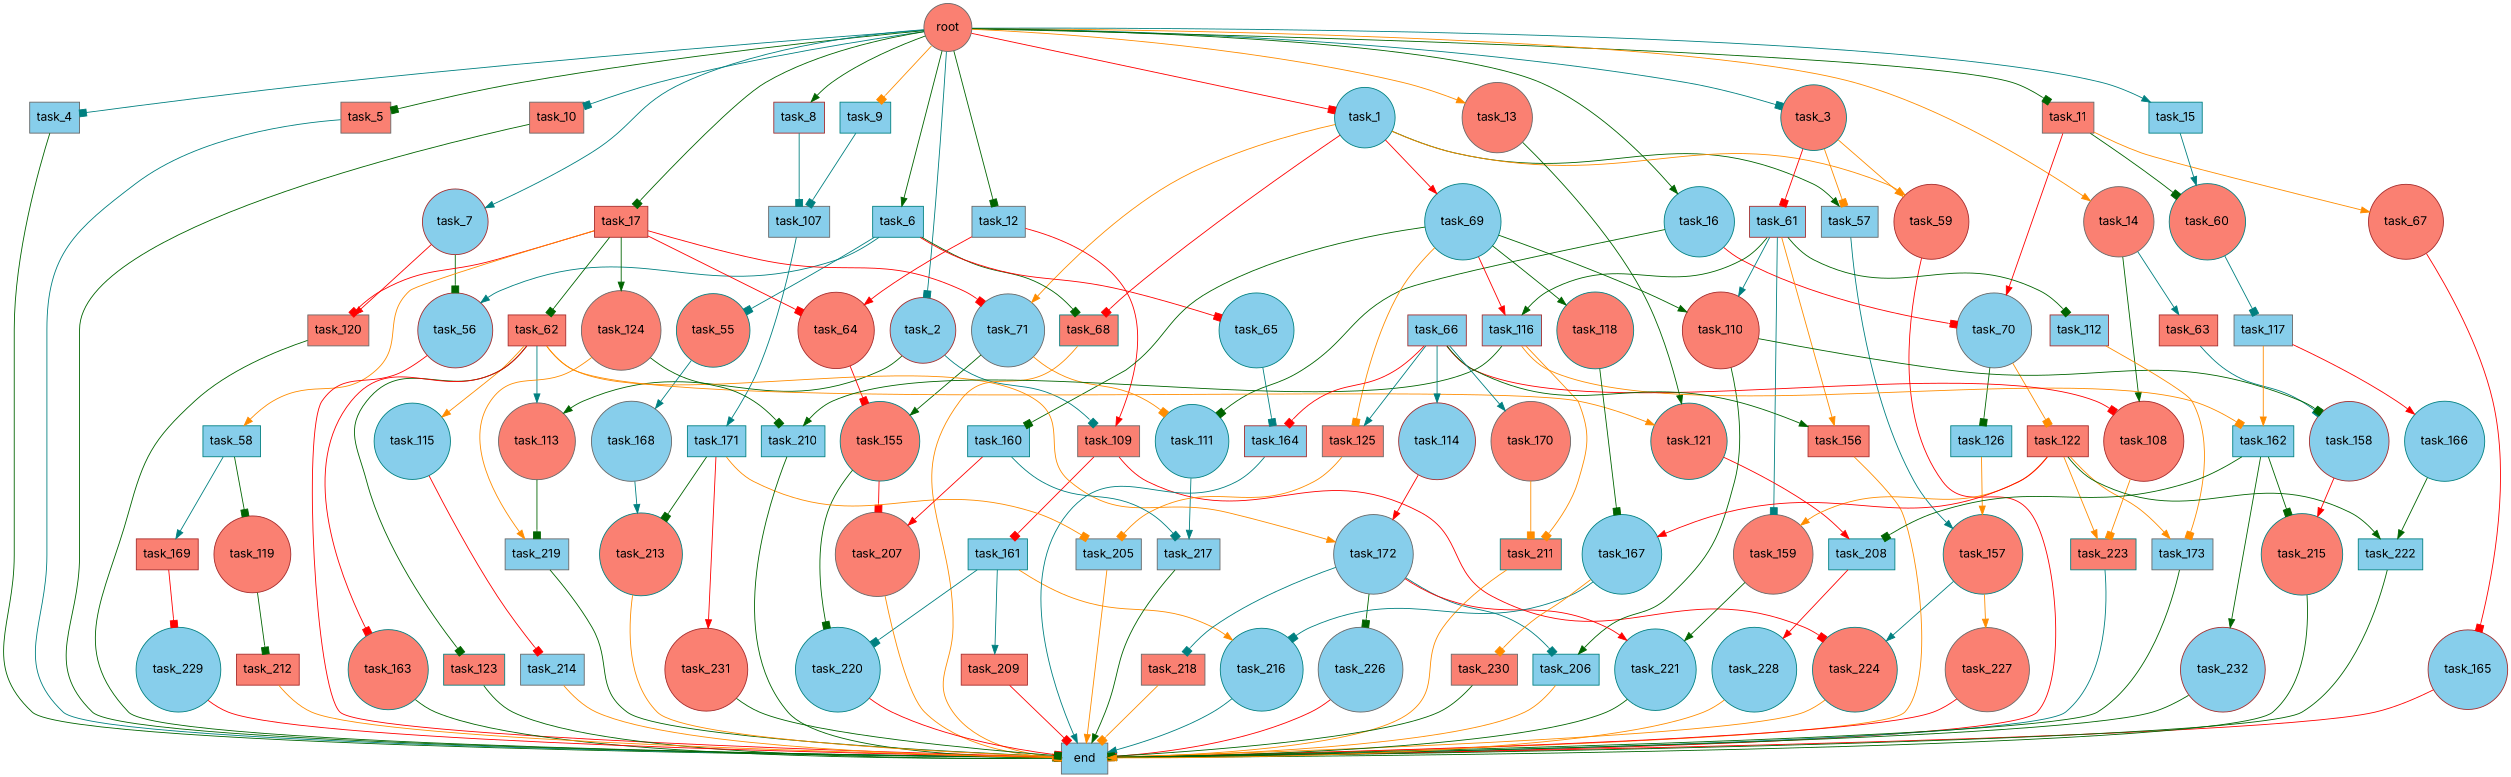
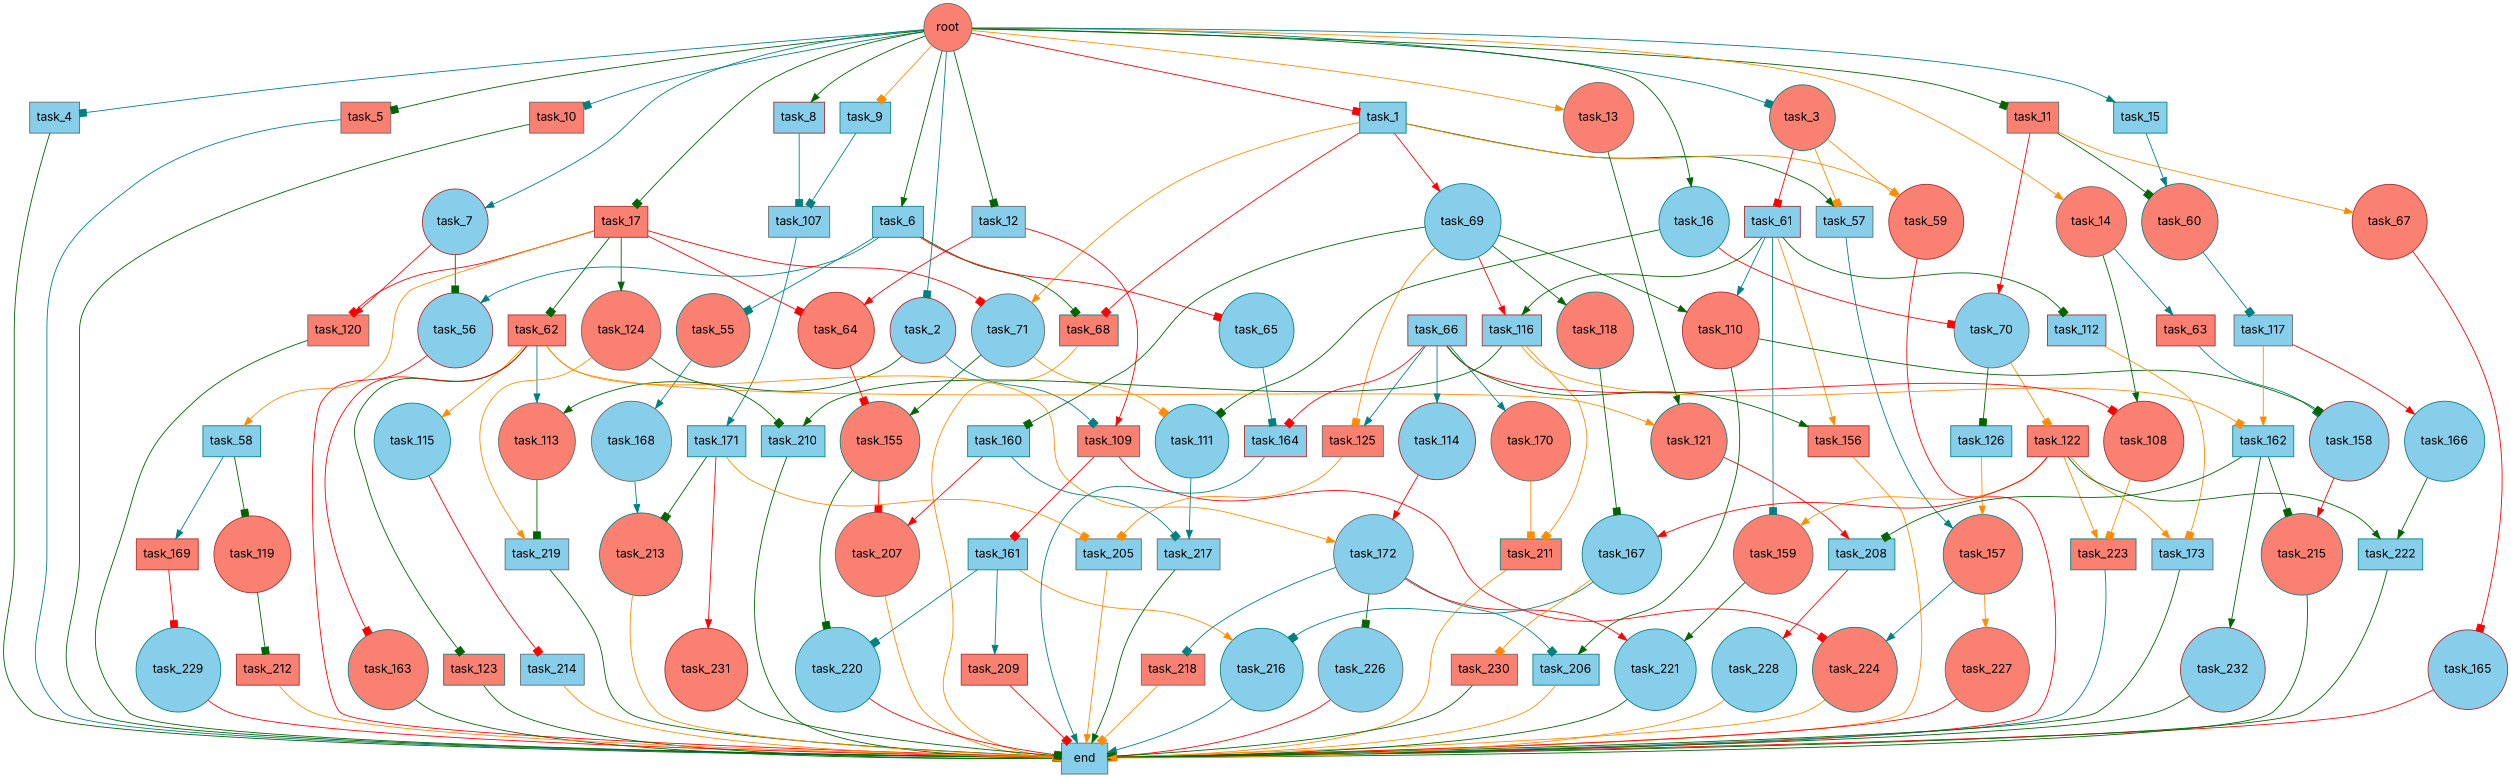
node "task_1": shape circle -> box
